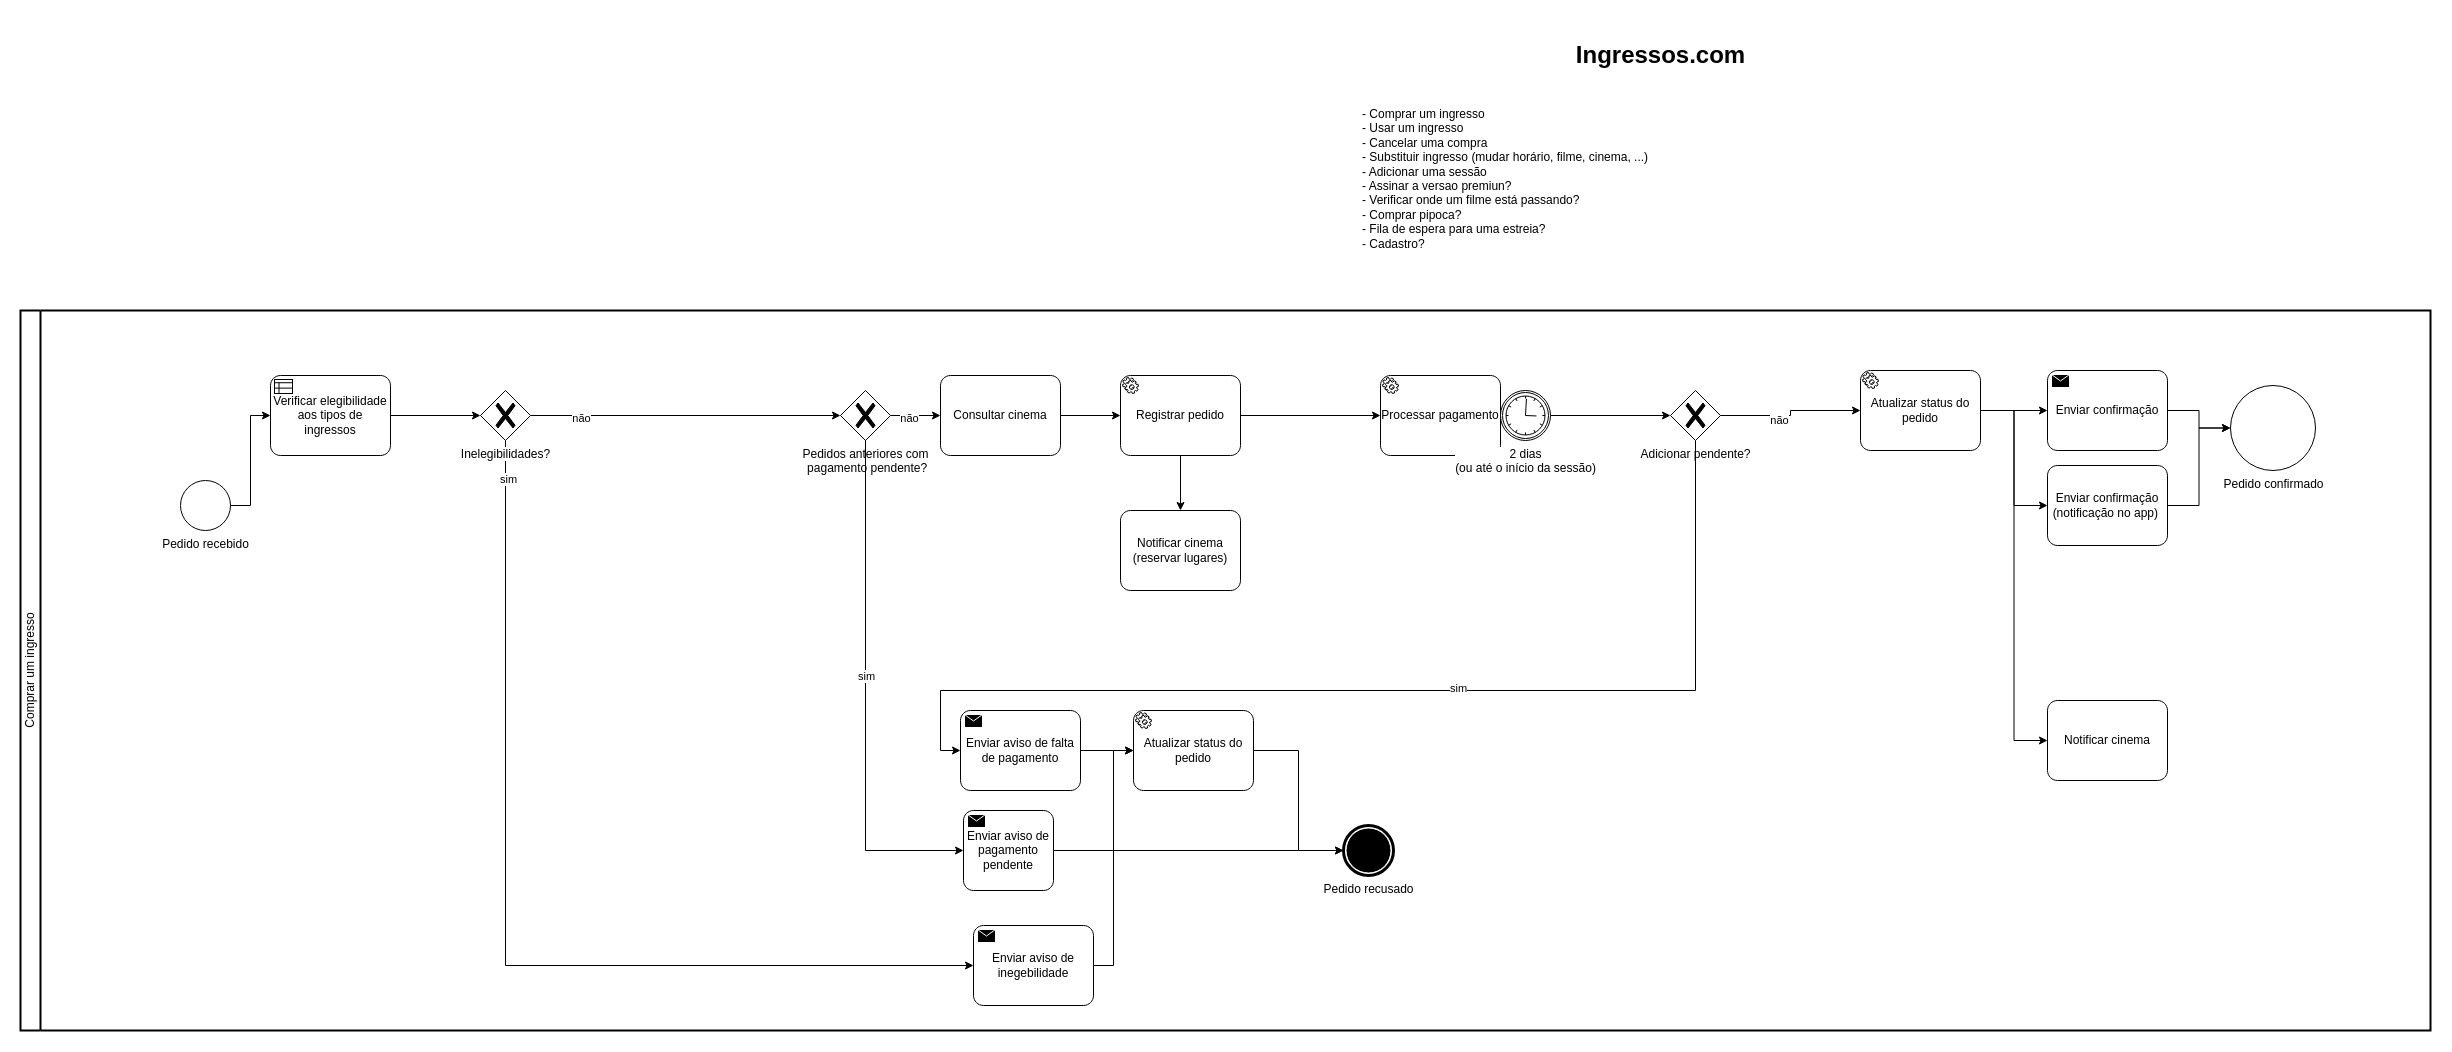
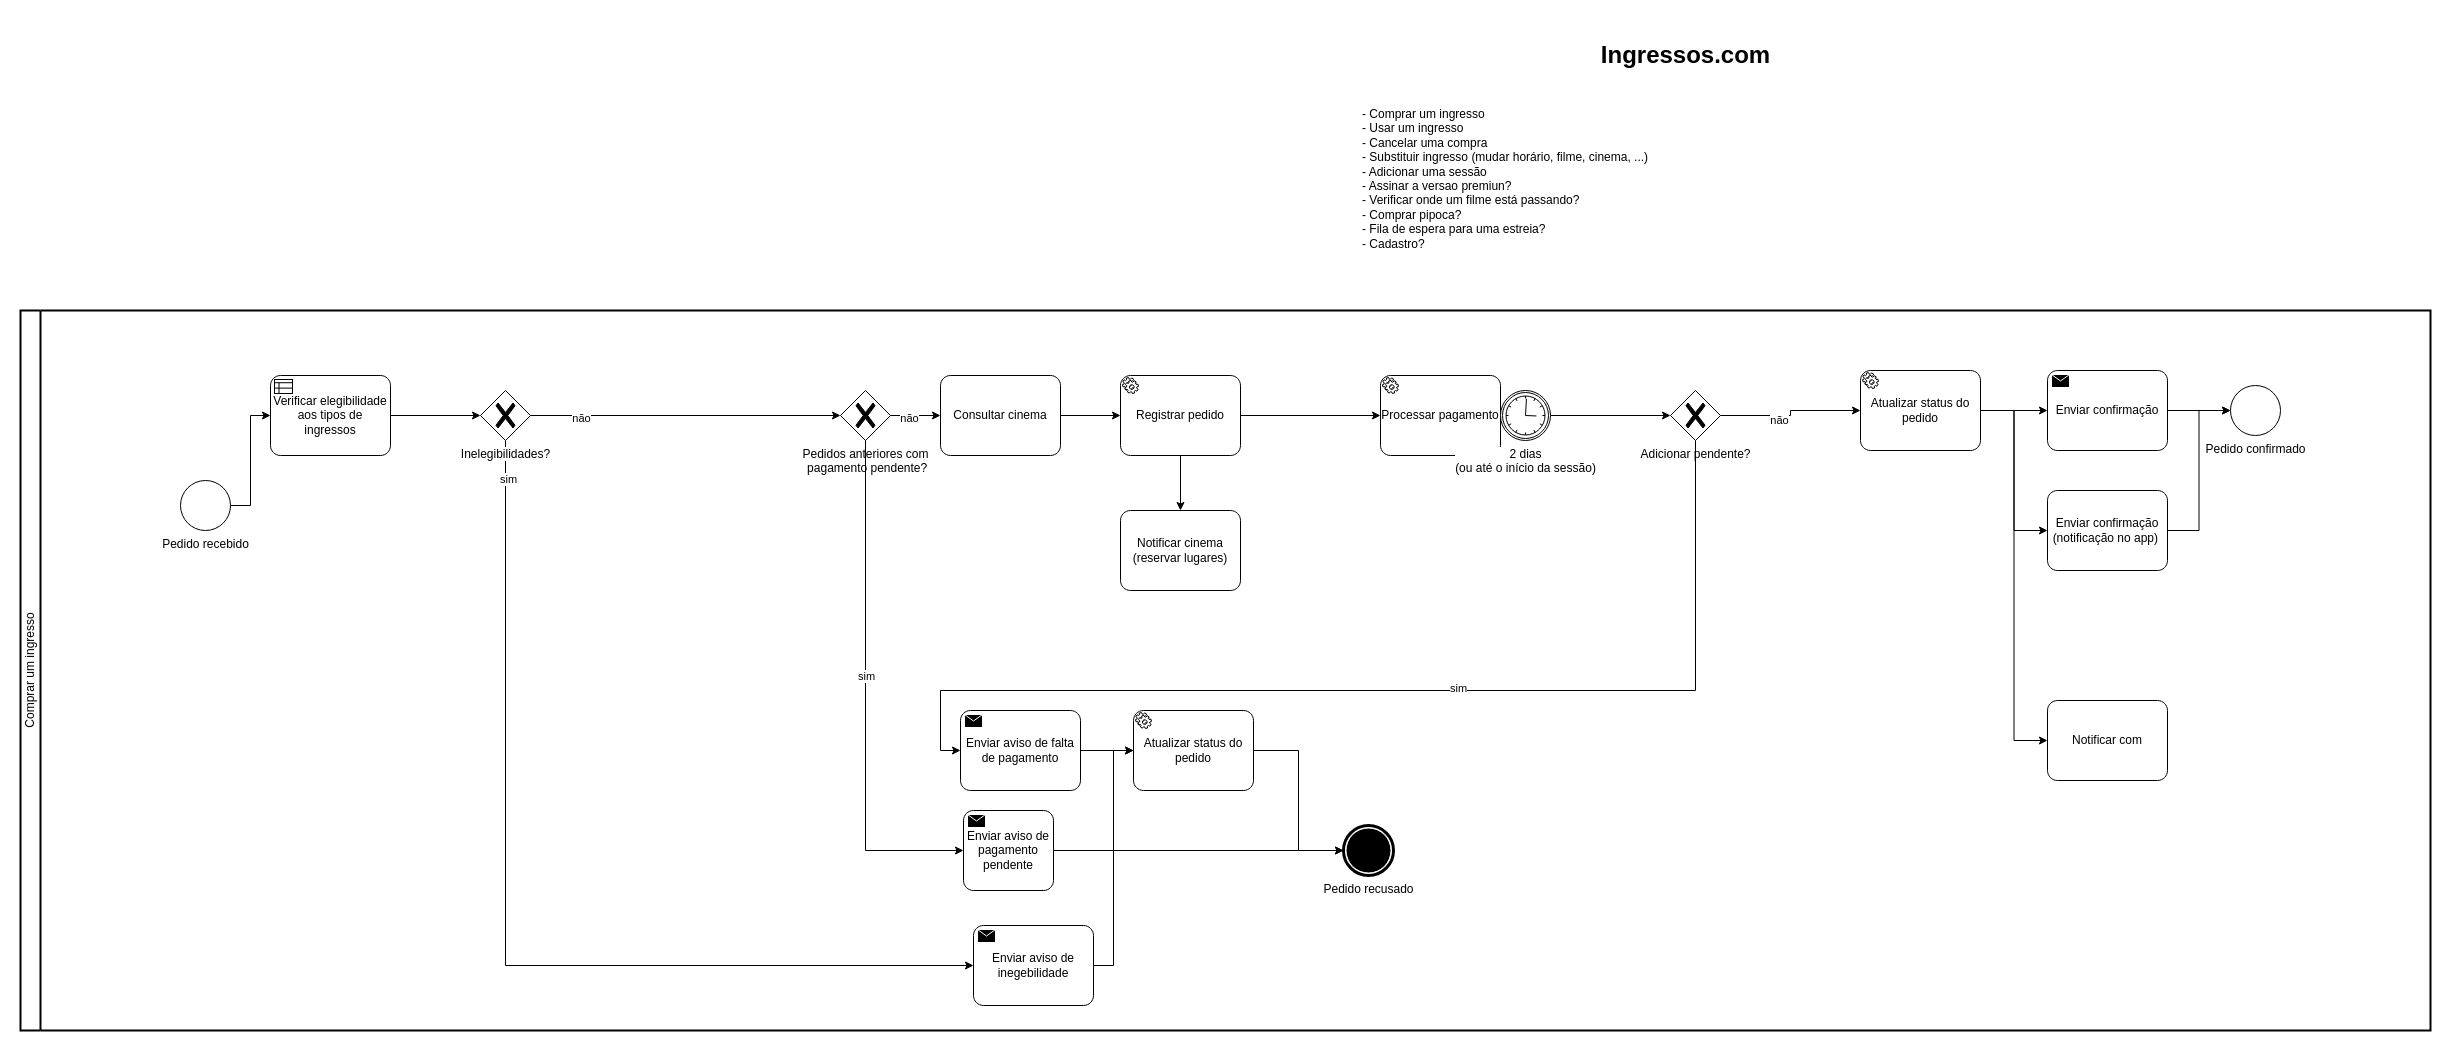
node "Ingressos.com": moved (1661, 56) -> (1686, 56)
node "Pedido confirmado": size 85x85 -> 50x50
node "Enviar confirmação (notificação no app)": moved (2108, 506) -> (2108, 531)
node "Notificar cinema": label "Notificar cinema" -> "Notificar com"
